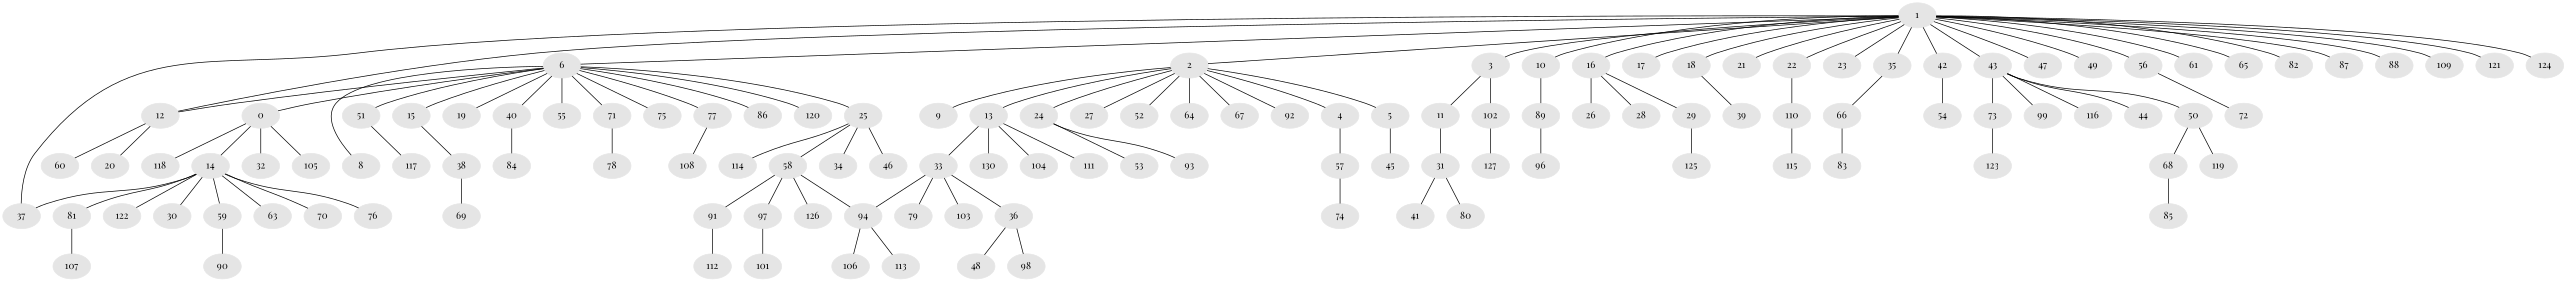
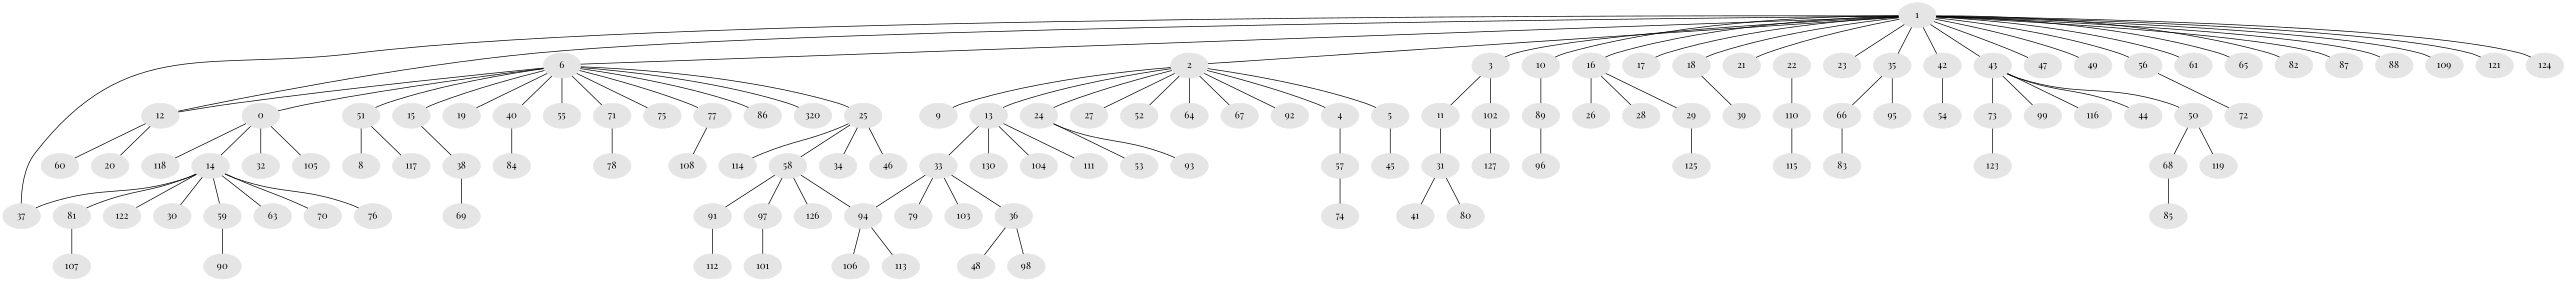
edge "1" -- "22": removed
edge "6" -- "8": now "51" -- "8"
node "120": label "120" -> "320"
node "95": added
